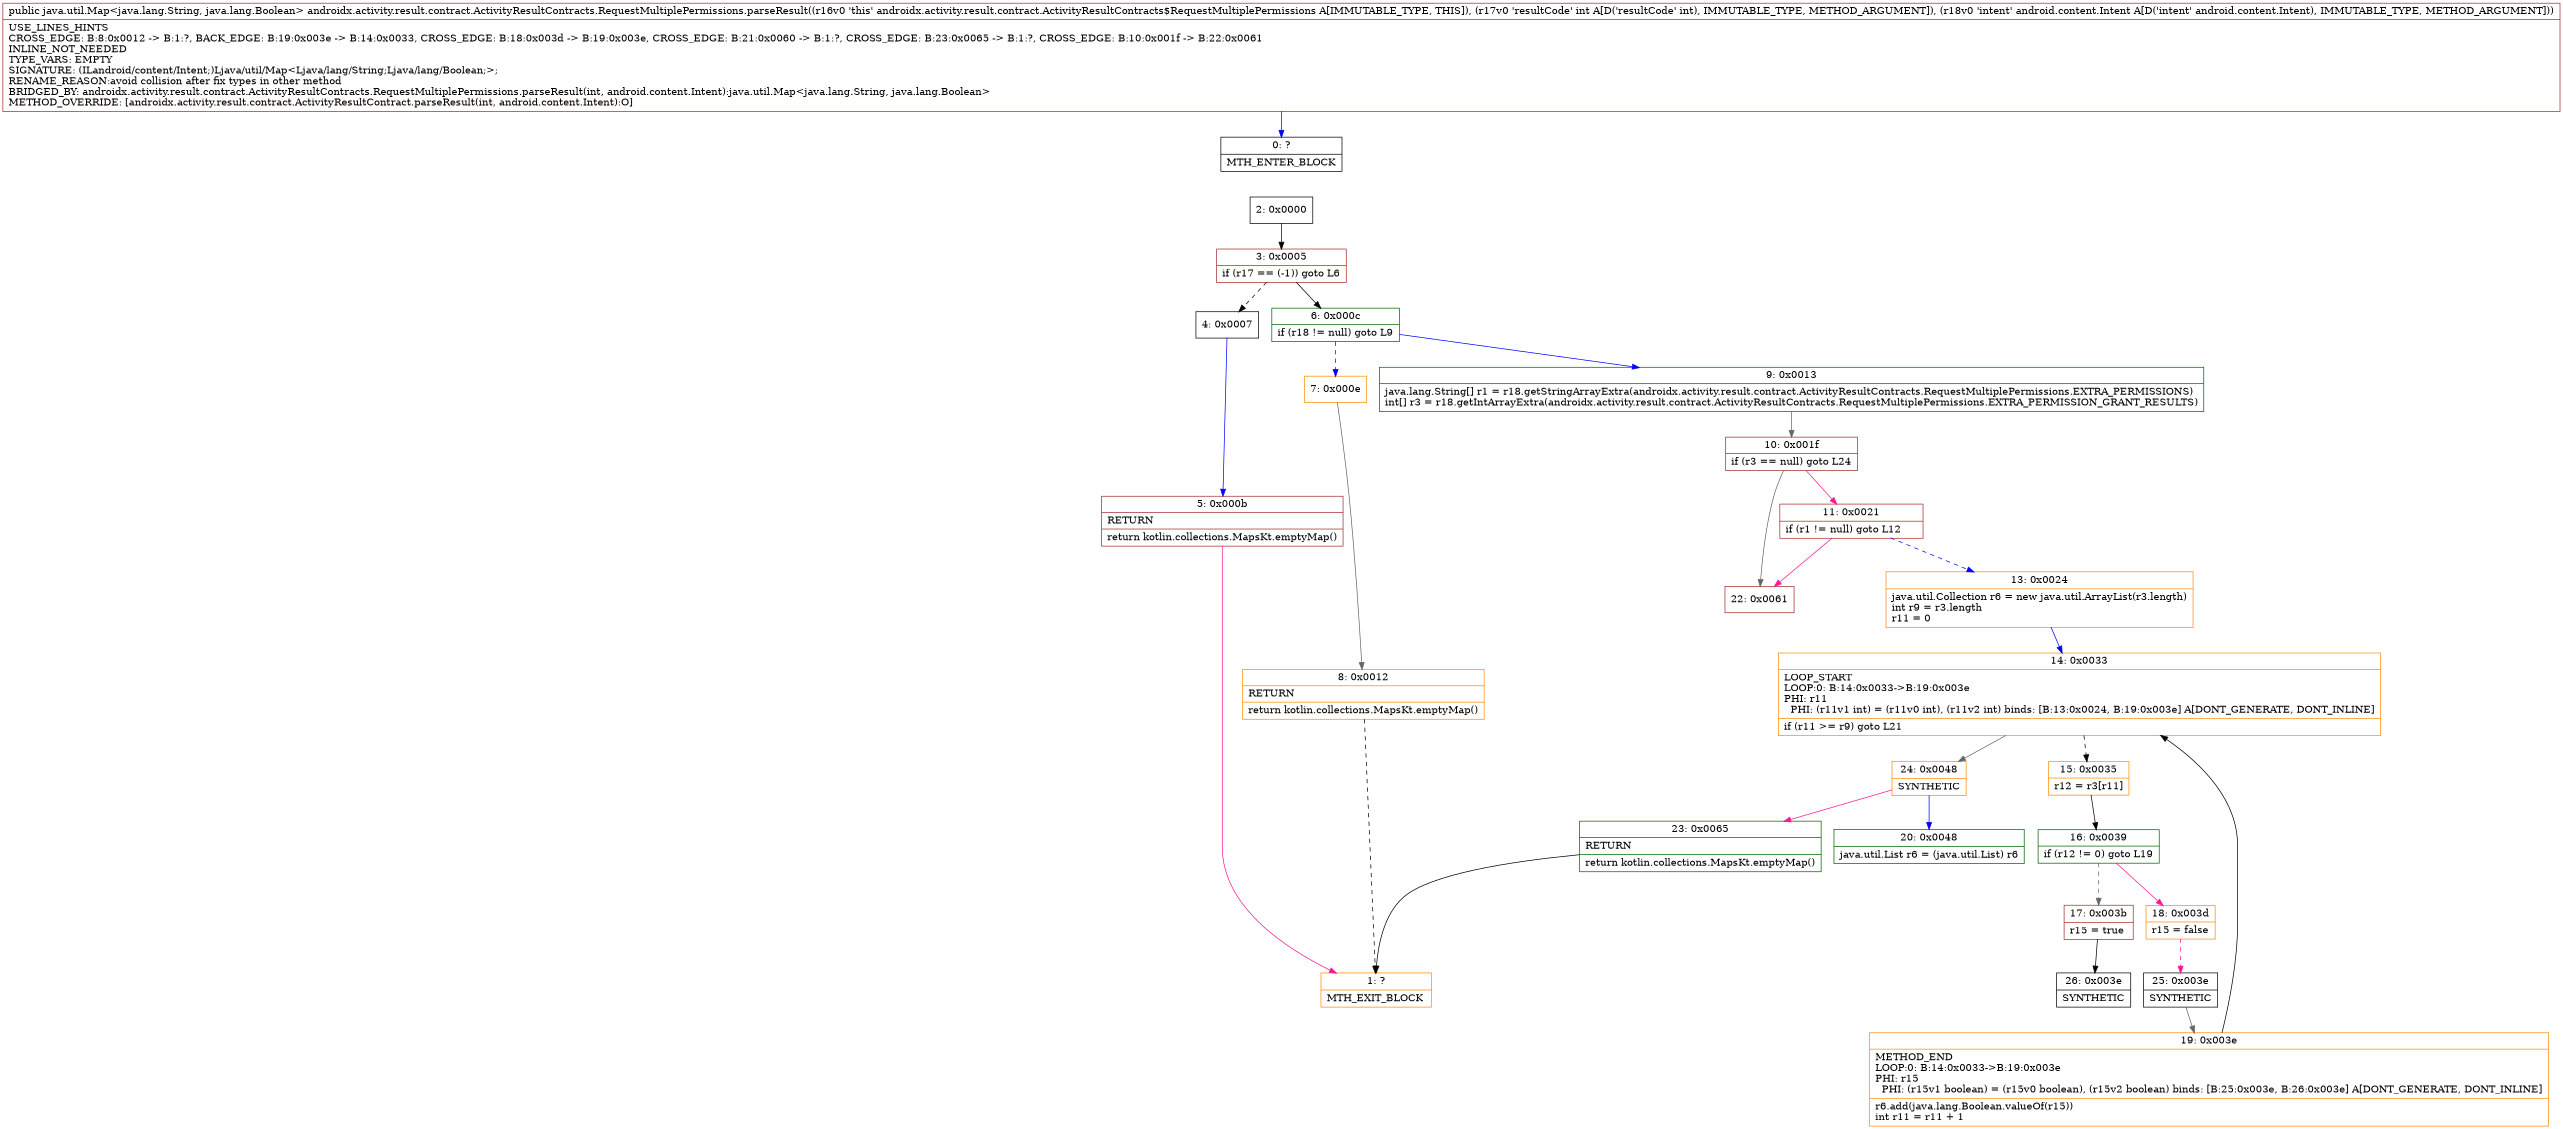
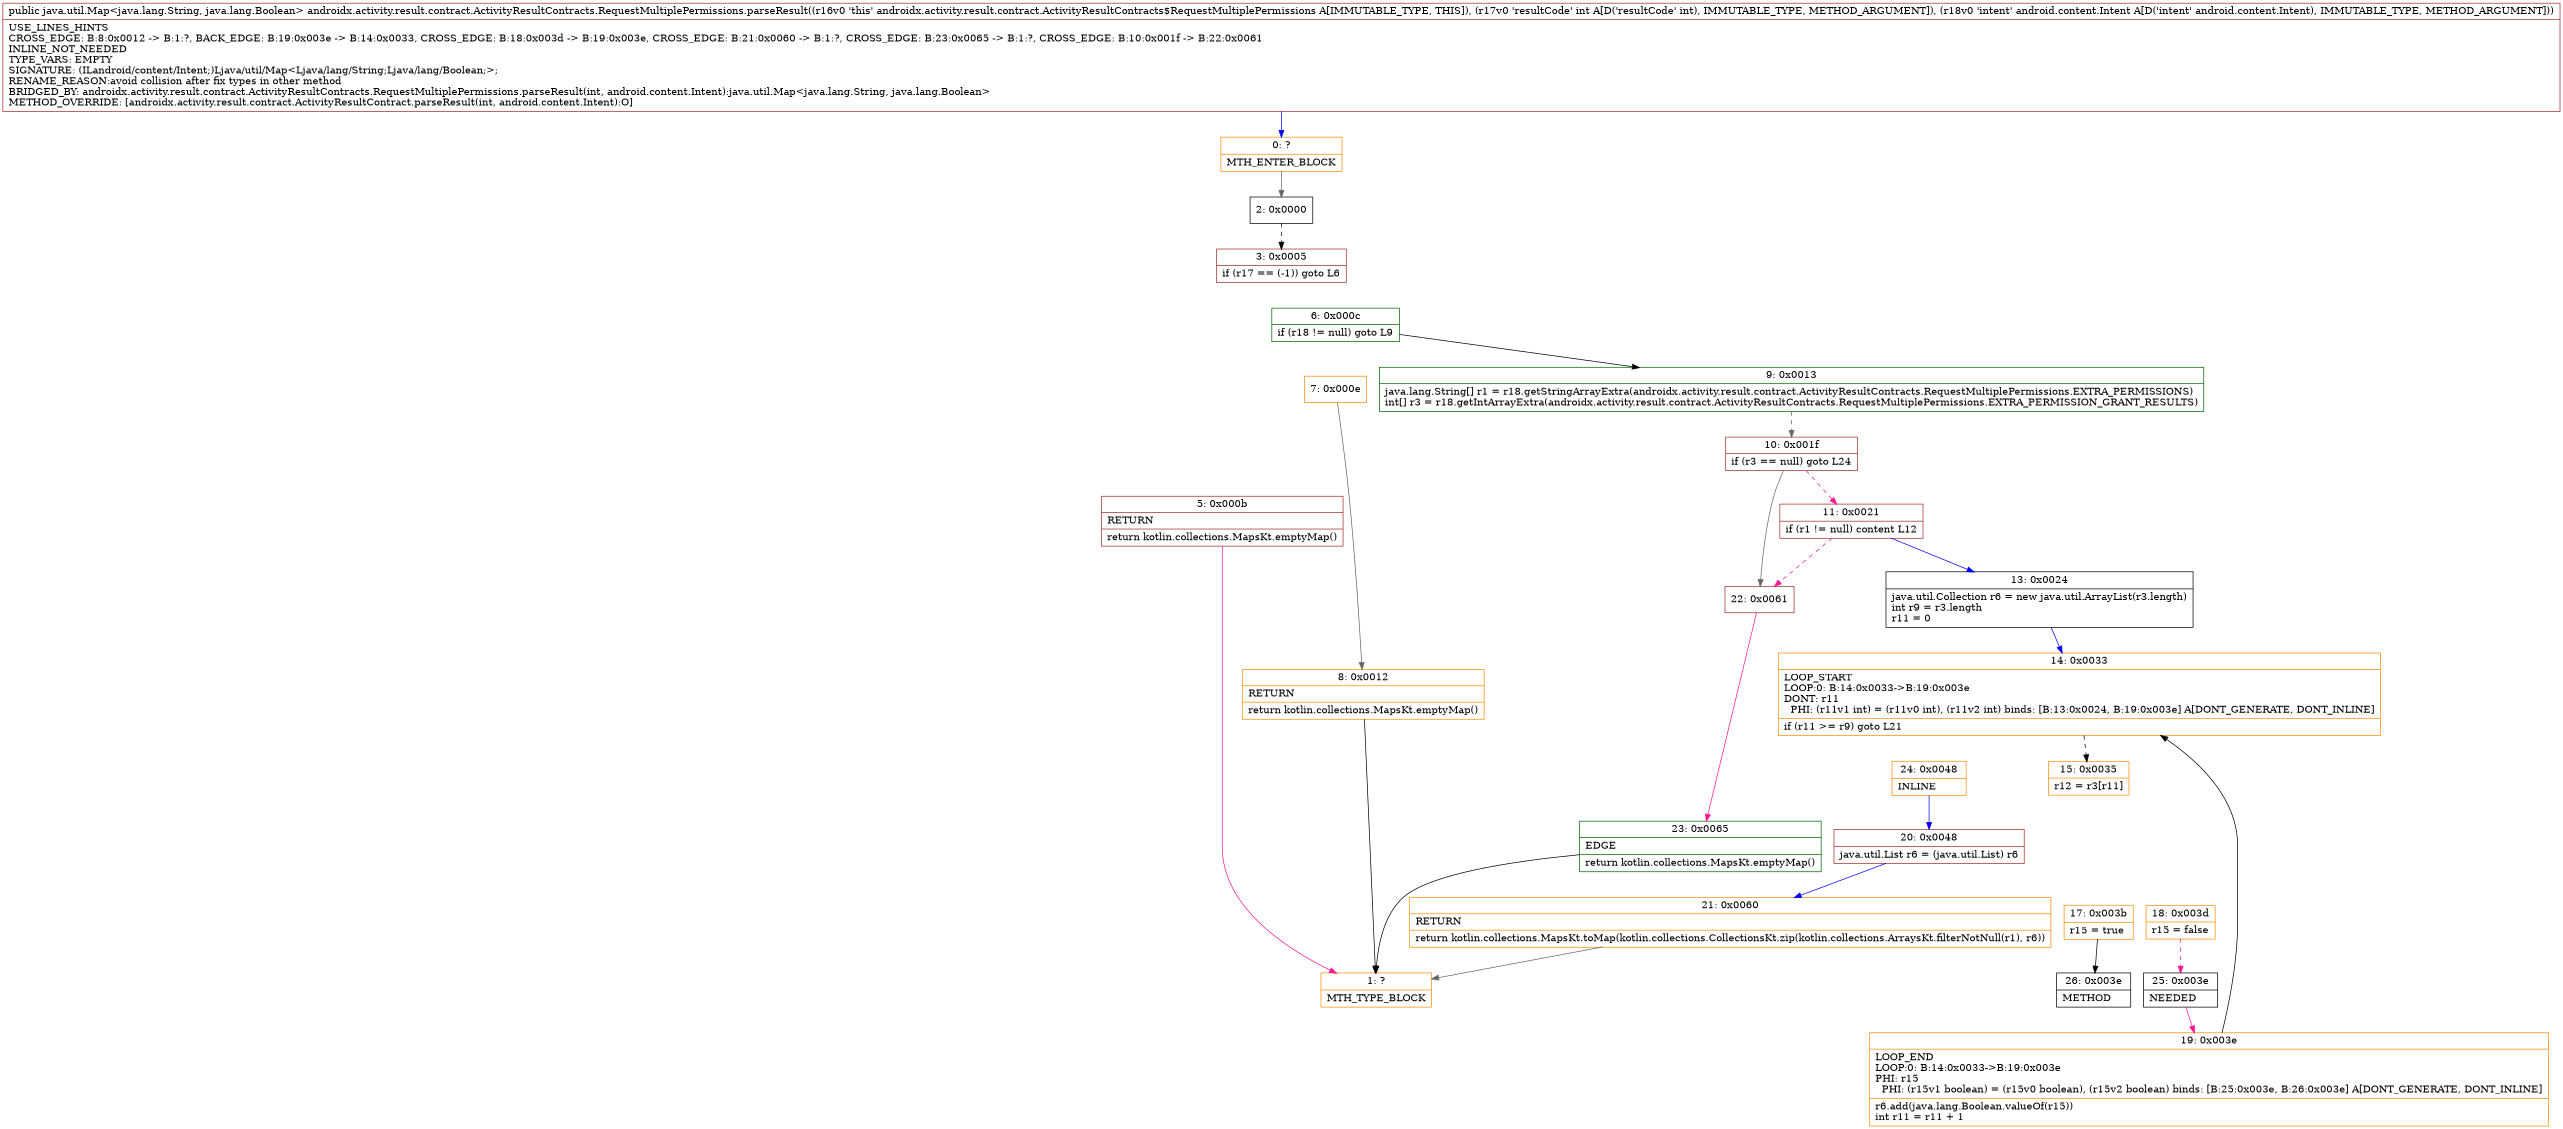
node "0: ?": color black -> darkorange
edge "0: ?" -> "2: 0x0000": added
edge "2: 0x0000" -> "3: 0x0005": style solid -> dashed
edge "3: 0x0005" -> "6: 0x000c": removed
node "4: 0x0007": removed
edge "6: 0x000c" -> "9: 0x0013": color blue -> black
edge "6: 0x000c" -> "7: 0x000e": removed
edge "9: 0x0013" -> "10: 0x001f": style solid -> dashed
edge "10: 0x001f" -> "11: 0x0021": style solid -> dashed
node "11: 0x0021": text "if (r1 != null) goto L12" -> "if (r1 != null) content L12"
edge "11: 0x0021" -> "13: 0x0024": style dashed -> solid
edge "11: 0x0021" -> "22: 0x0061": style solid -> dashed
node "13: 0x0024": color darkorange -> black
node "14: 0x0033": text "PHI: r11" -> "DONT: r11"
edge "14: 0x0033" -> "24: 0x0048": removed
node "24: 0x0048": text "SYNTHETIC" -> "INLINE"
edge "24: 0x0048" -> "23: 0x0065": now "22: 0x0061" -> "23: 0x0065"
edge "8: 0x0012" -> "1: ?": style dashed -> solid
node "23: 0x0065": text "RETURN" -> "EDGE"
node "20: 0x0048": color darkgreen -> brown
node "16: 0x0039": removed
node "21: 0x0060": added
node "17: 0x003b": color brown -> darkorange
node "1: ?": text "MTH_EXIT_BLOCK" -> "MTH_TYPE_BLOCK"
node "26: 0x003e": text "SYNTHETIC" -> "METHOD"
node "25: 0x003e": text "SYNTHETIC" -> "NEEDED"
edge "25: 0x003e" -> "19: 0x003e": color gray40 -> deeppink
node "19: 0x003e": text "METHOD_END" -> "LOOP_END"
